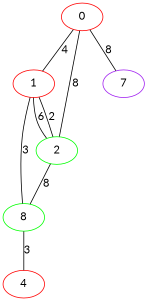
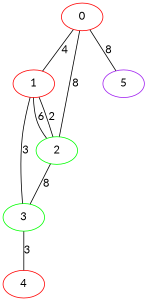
node "7": label "7" -> "5"
node "8": label "8" -> "3"
